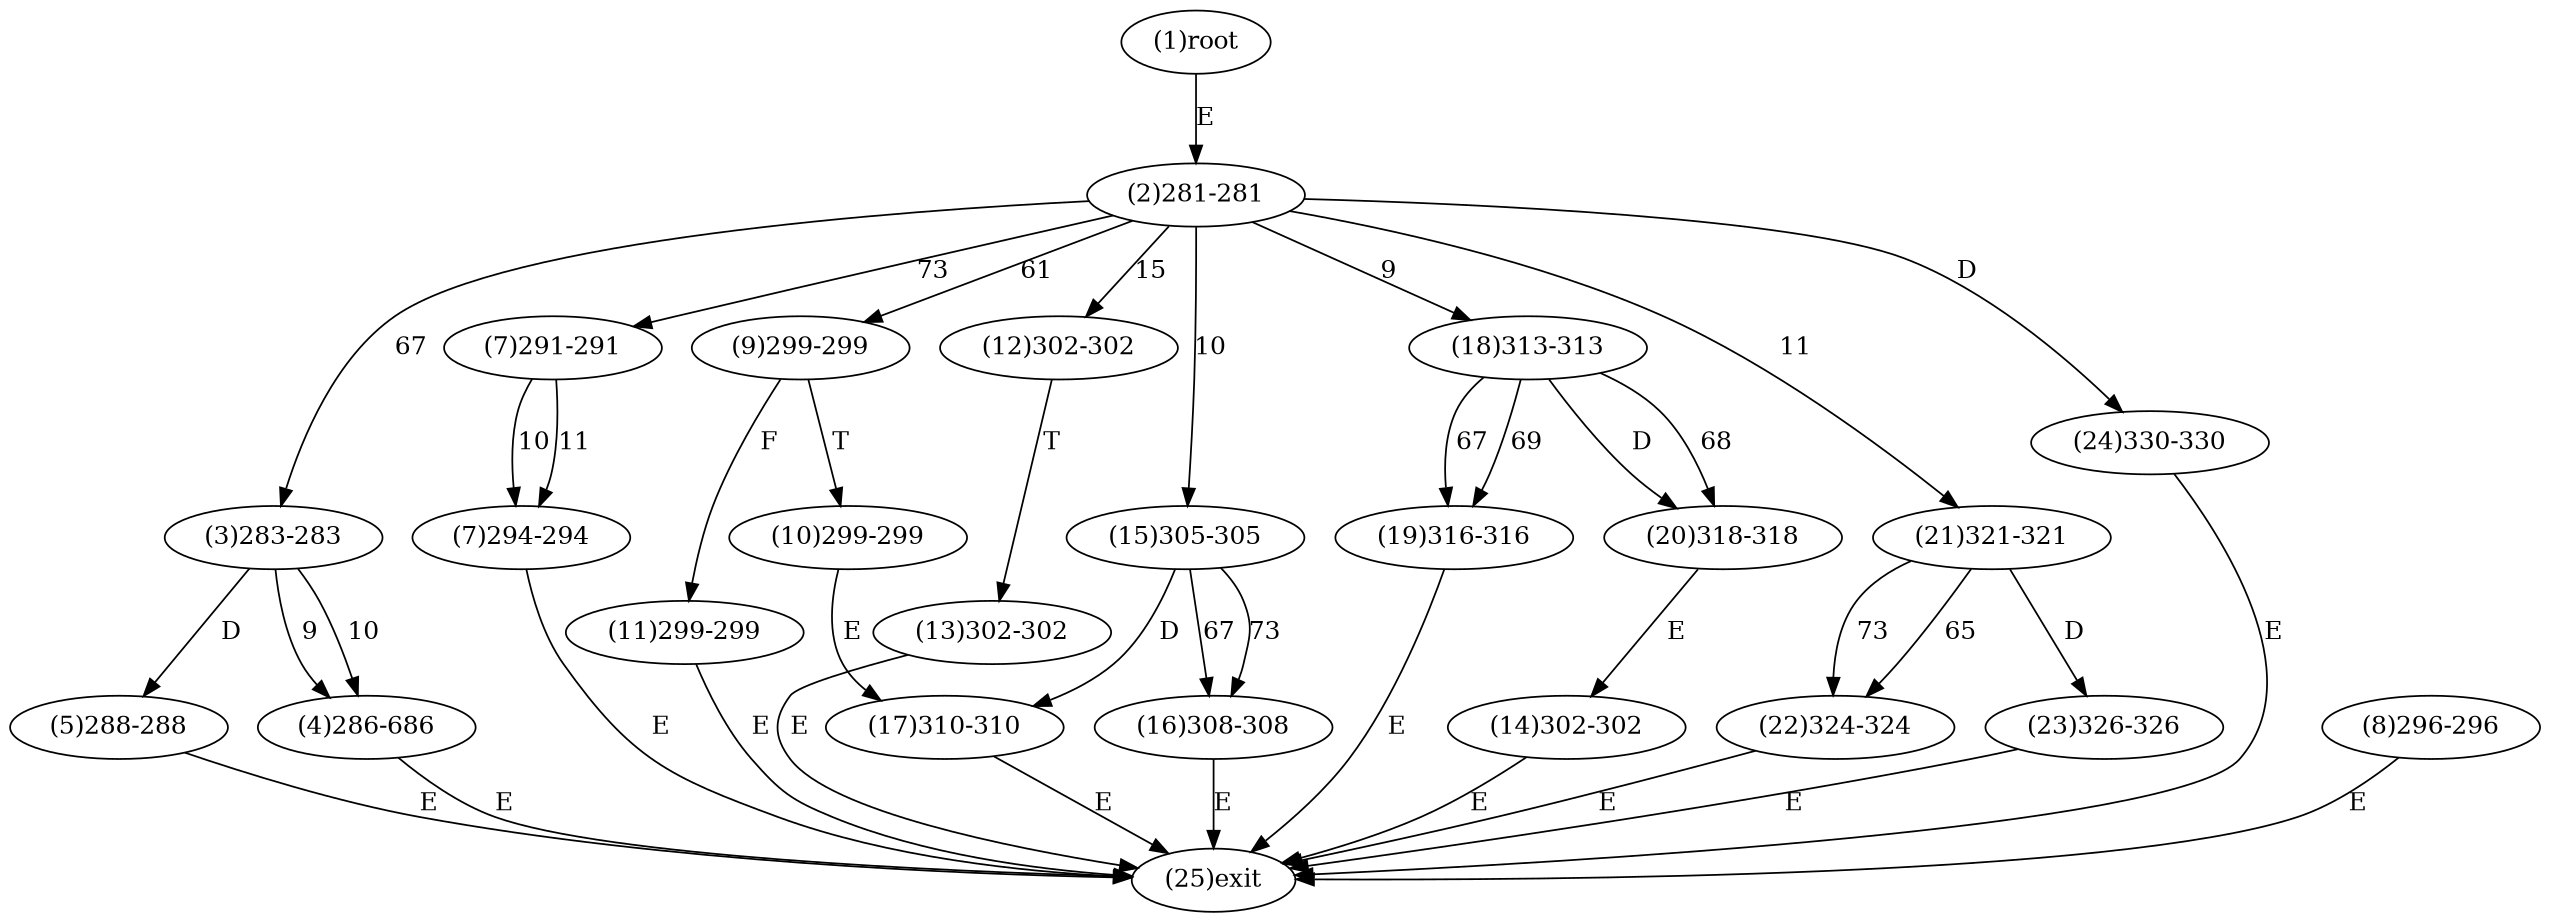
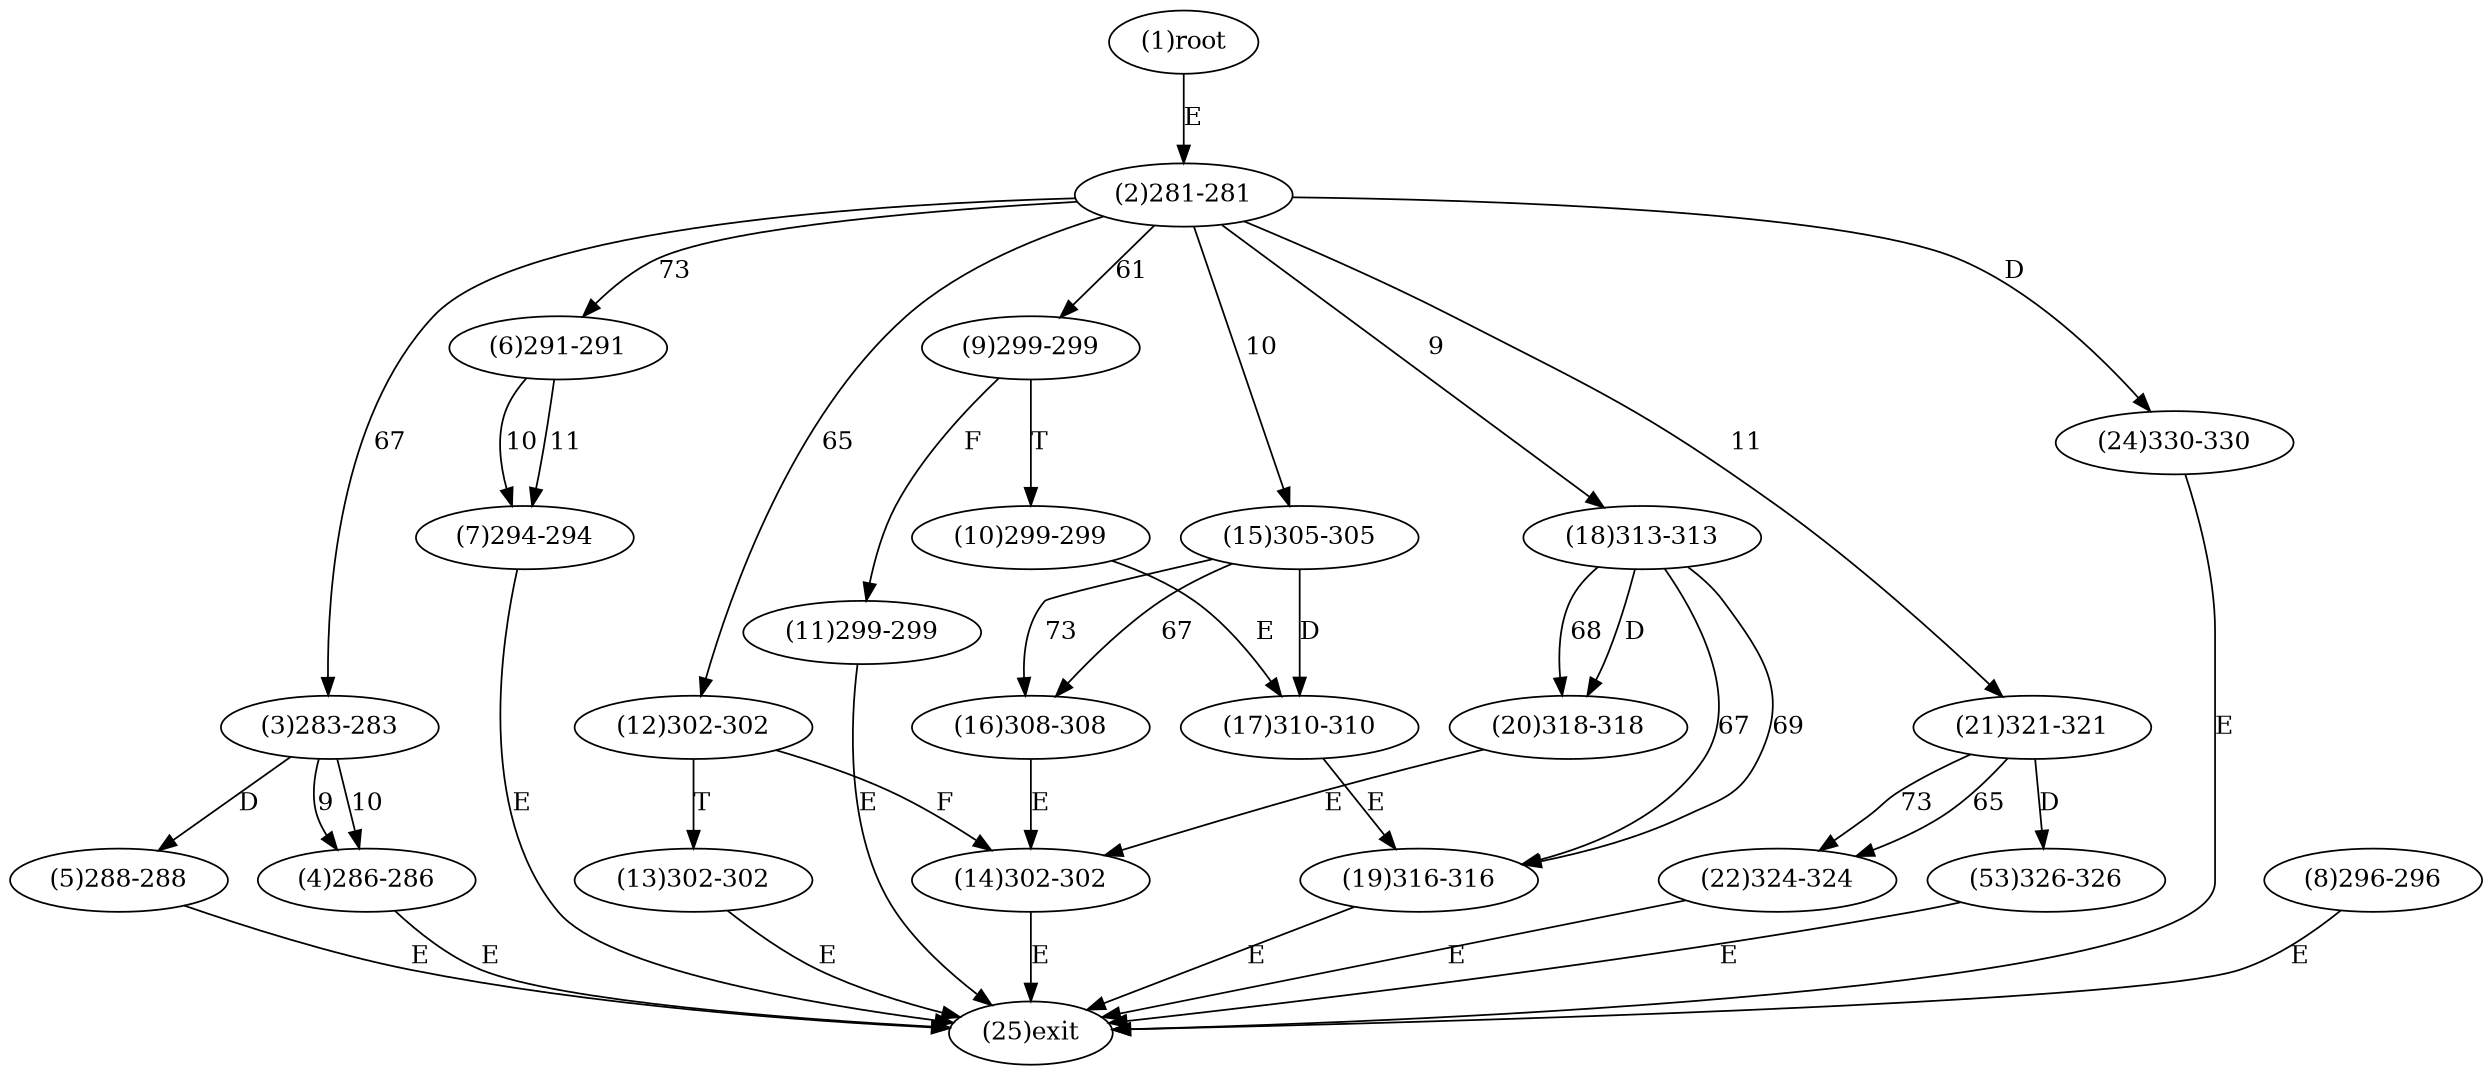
edge "(2)281-281" -> "(12)302-302": label "15" -> "65"
node "(7)291-291": label "(7)291-291" -> "(6)291-291"
node "(4)286-686": label "(4)286-686" -> "(4)286-286"
node "(23)326-326": label "(23)326-326" -> "(53)326-326"
edge "(12)302-302" -> "(14)302-302": added, label "F"
edge "(16)308-308" -> "(25)exit": now "(16)308-308" -> "(14)302-302"
edge "(17)310-310" -> "(25)exit": now "(17)310-310" -> "(19)316-316"
